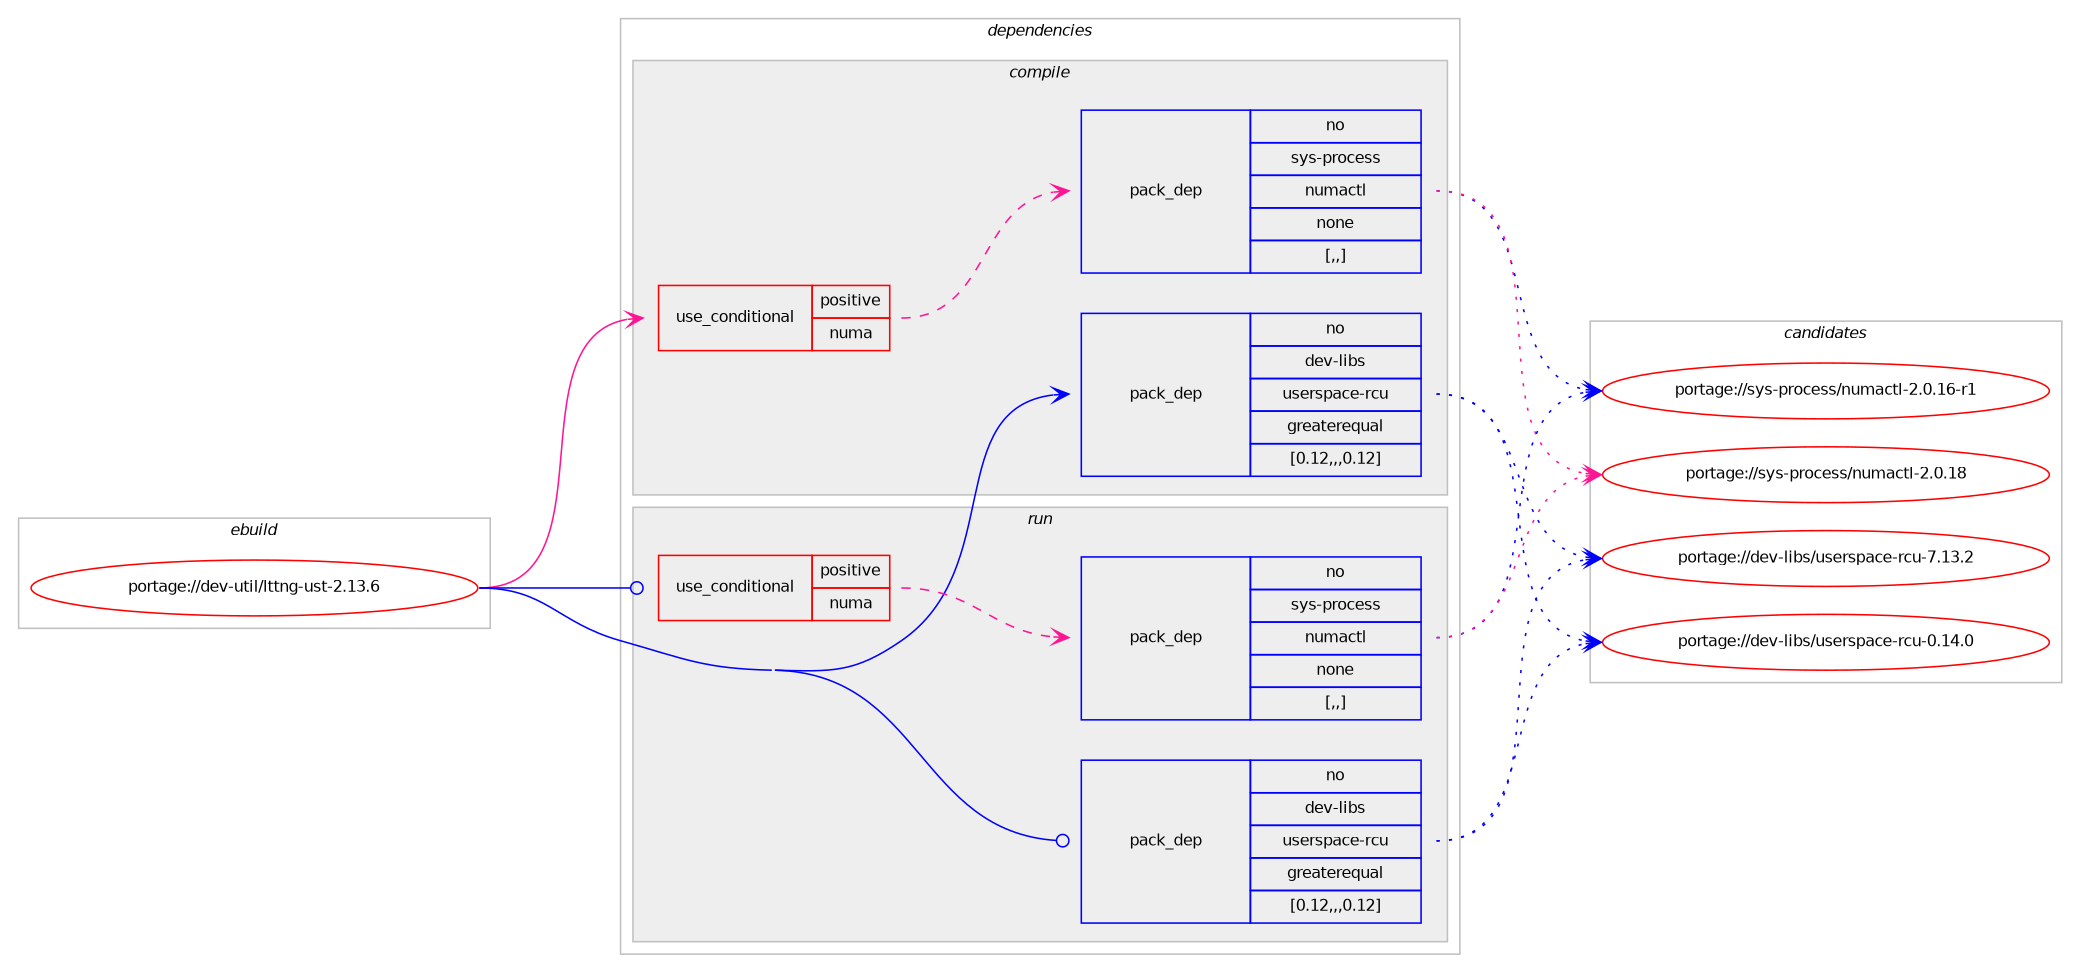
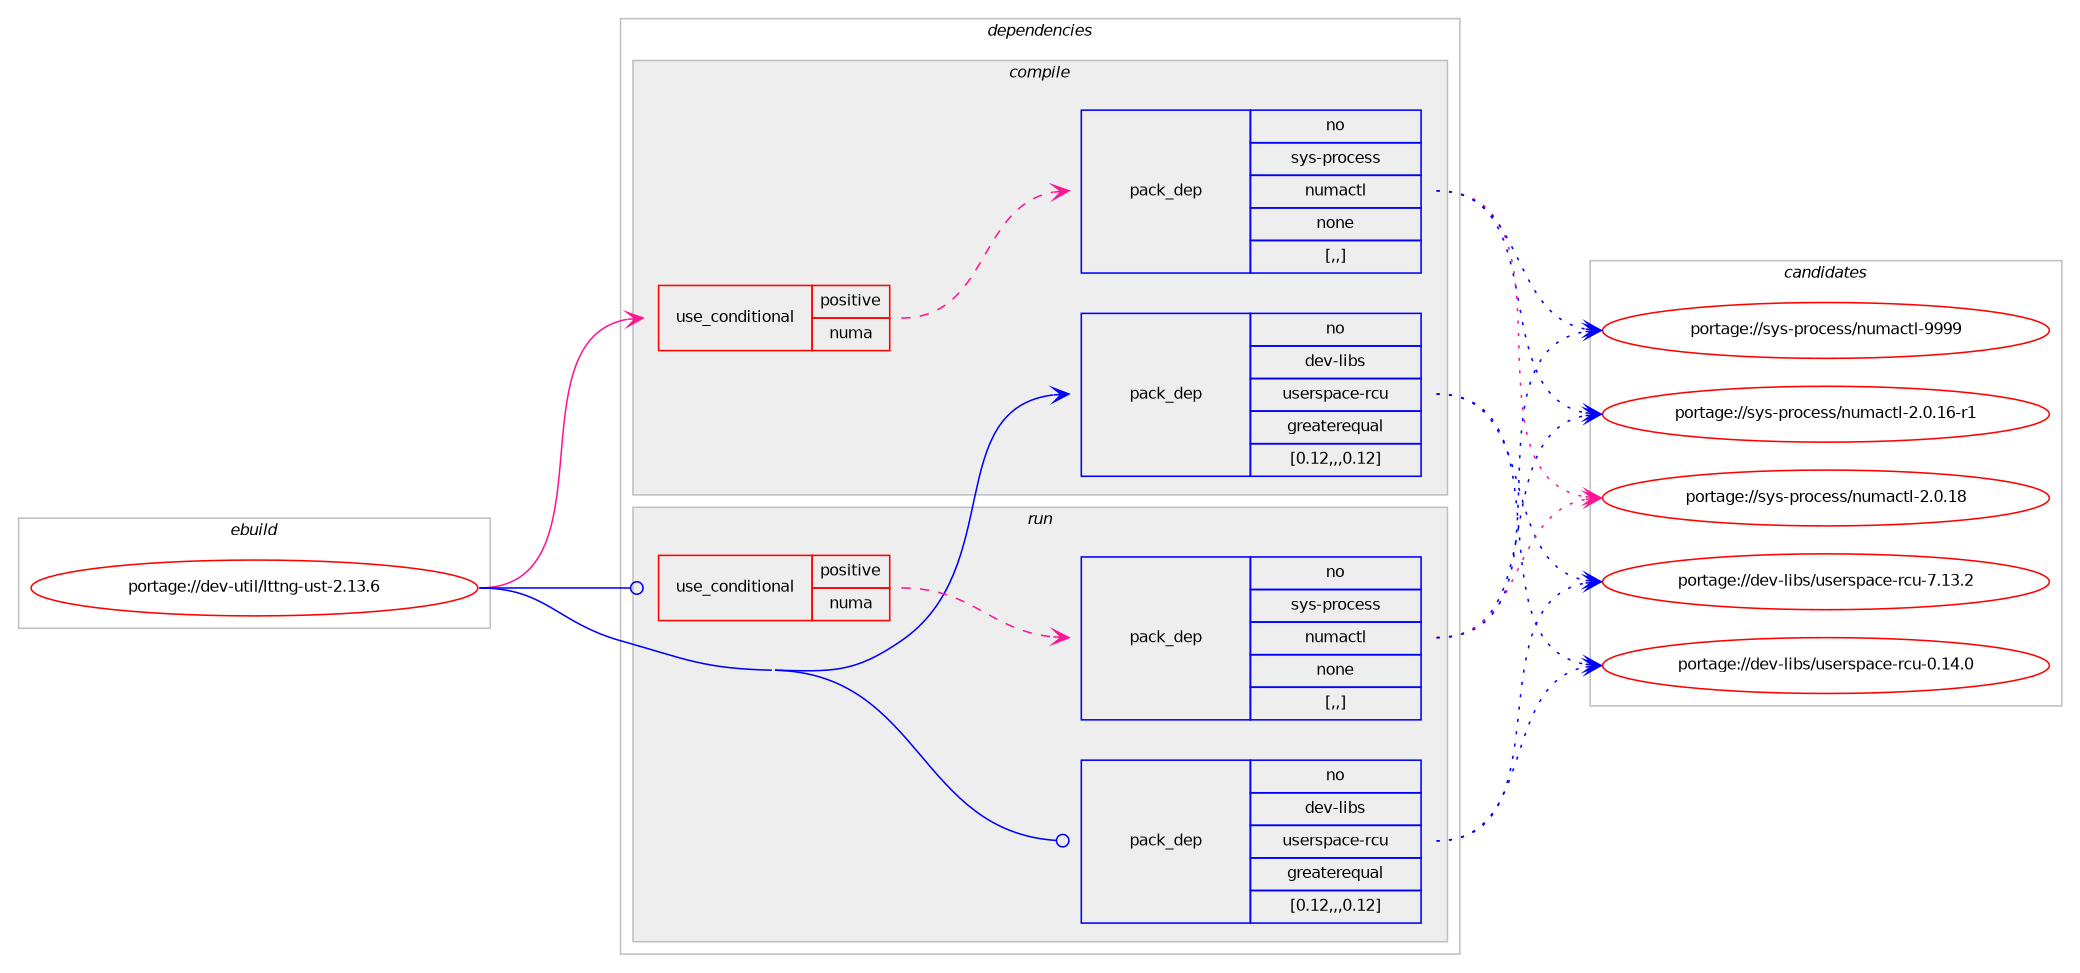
node "portage://sys-process/numactl-9999": added
